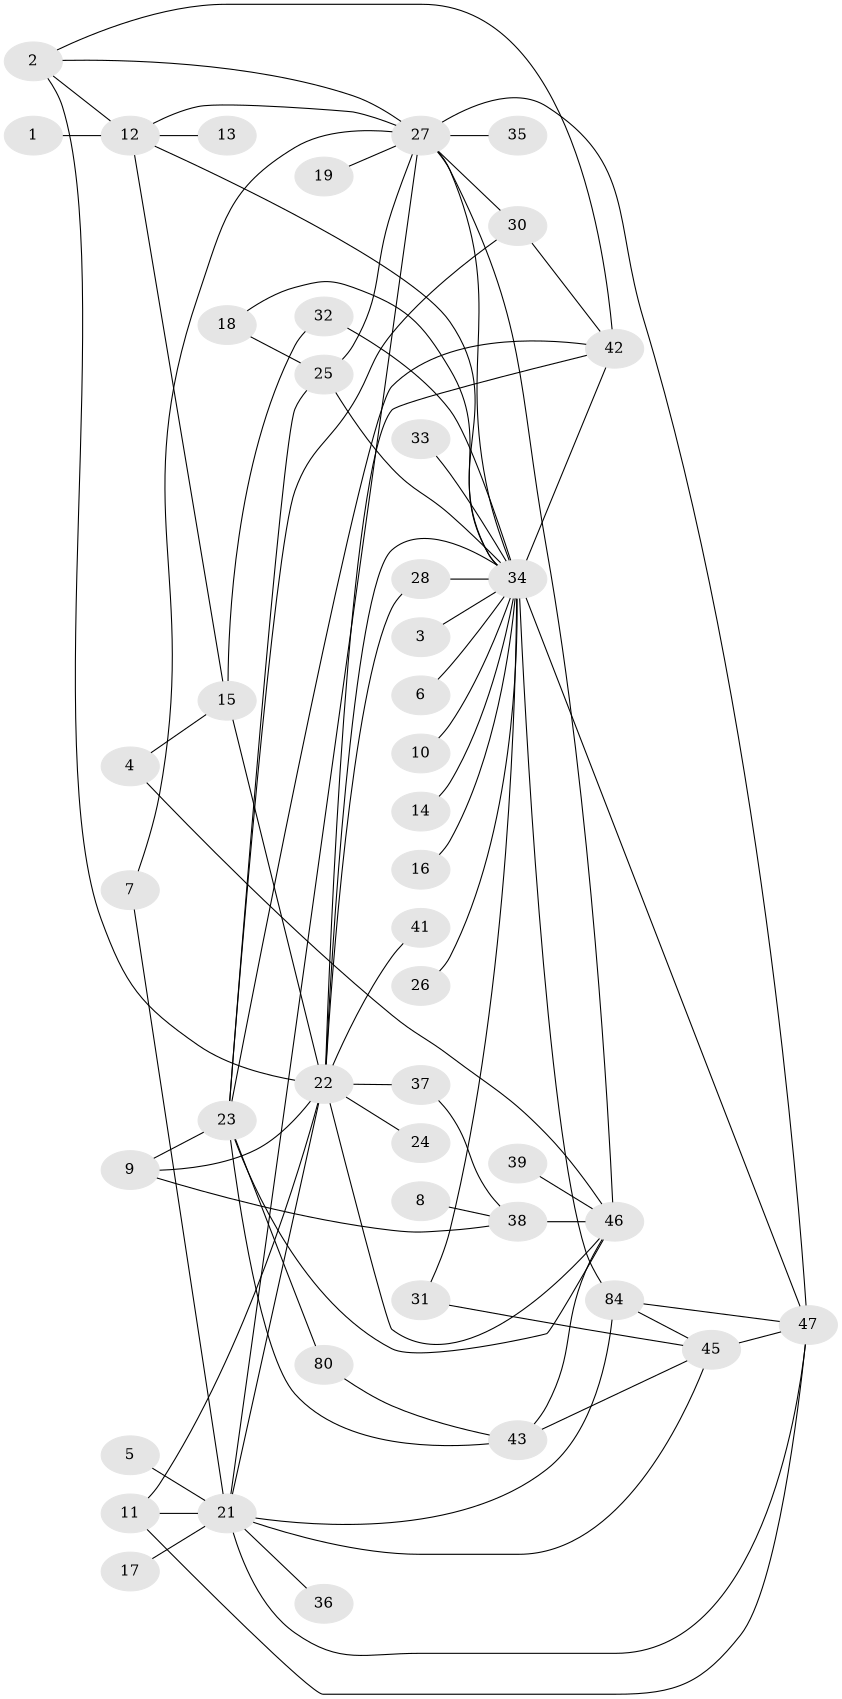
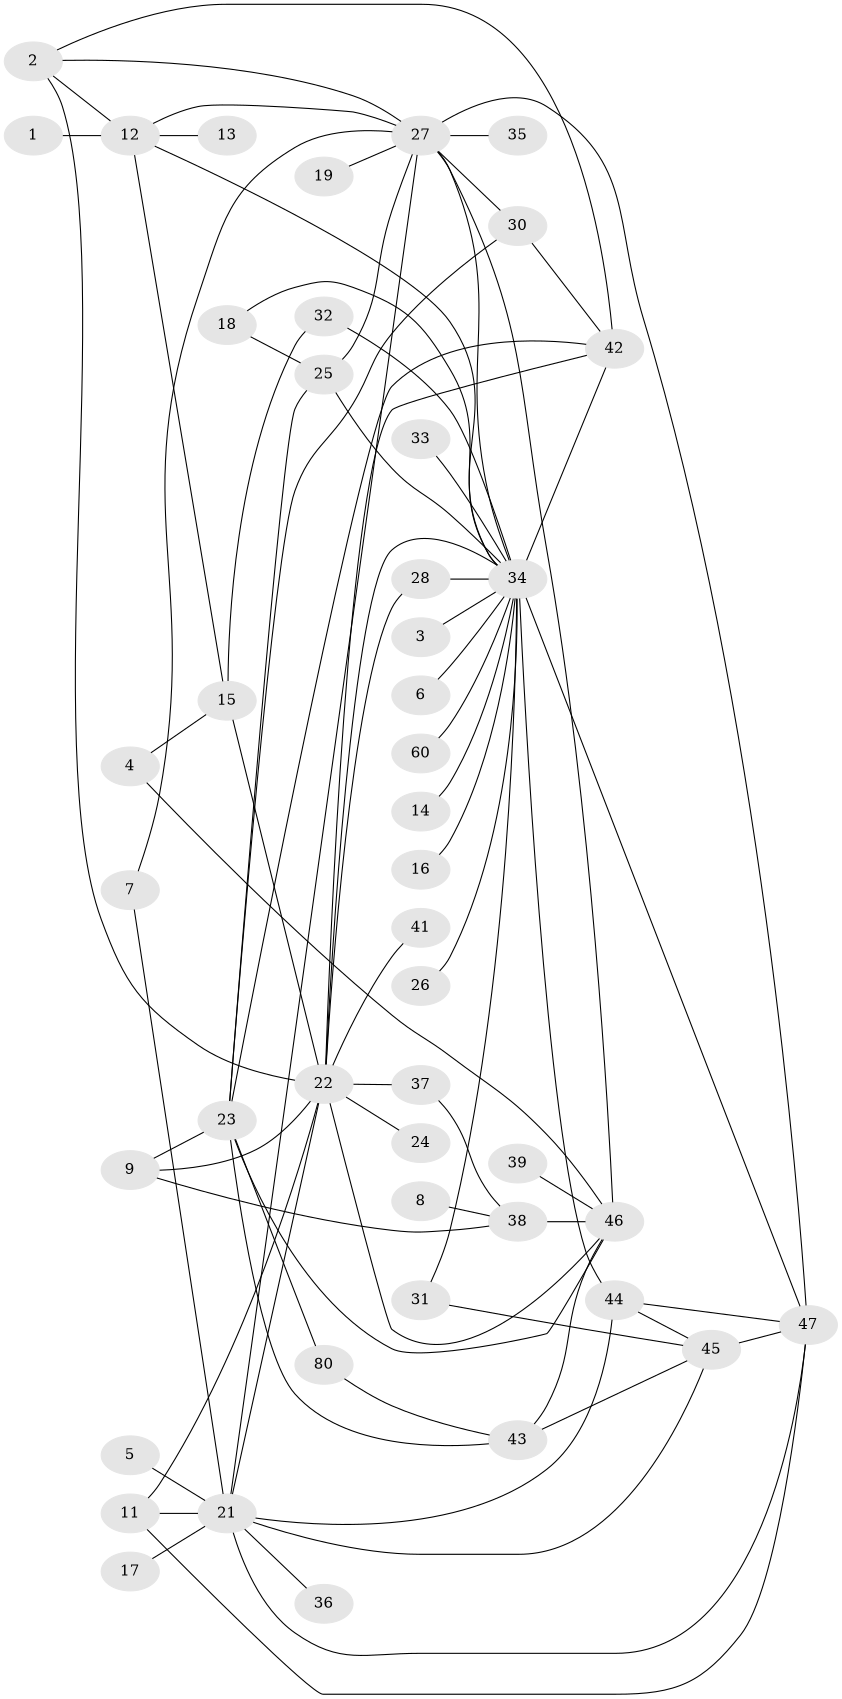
node "10": label "10" -> "60"
node "84": label "84" -> "44"
